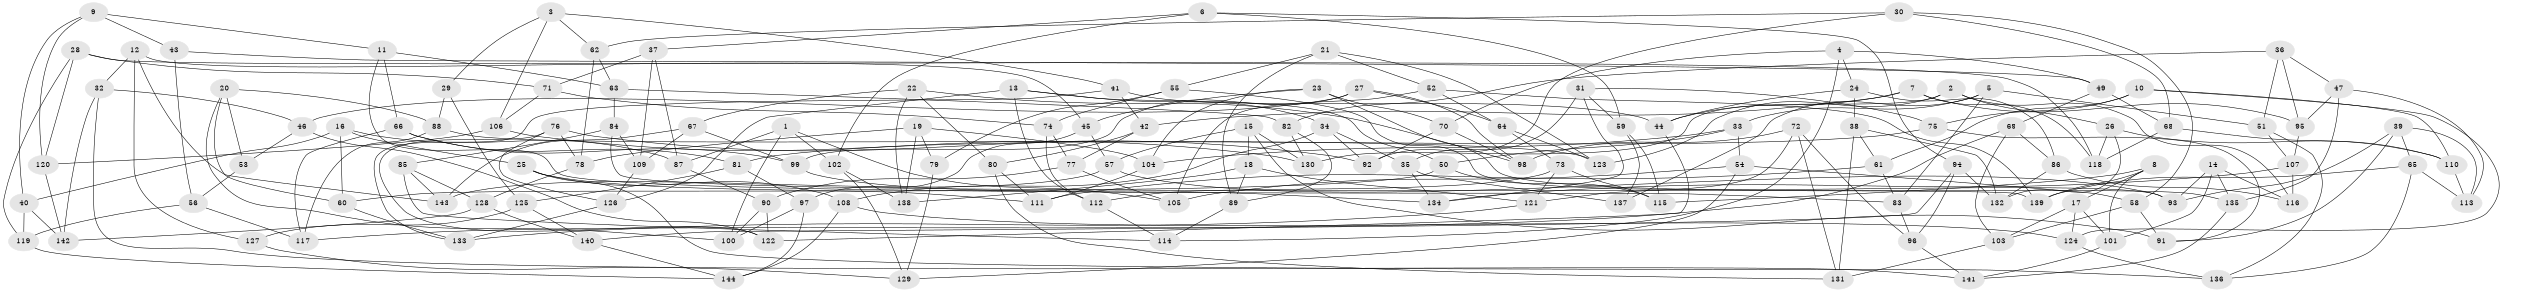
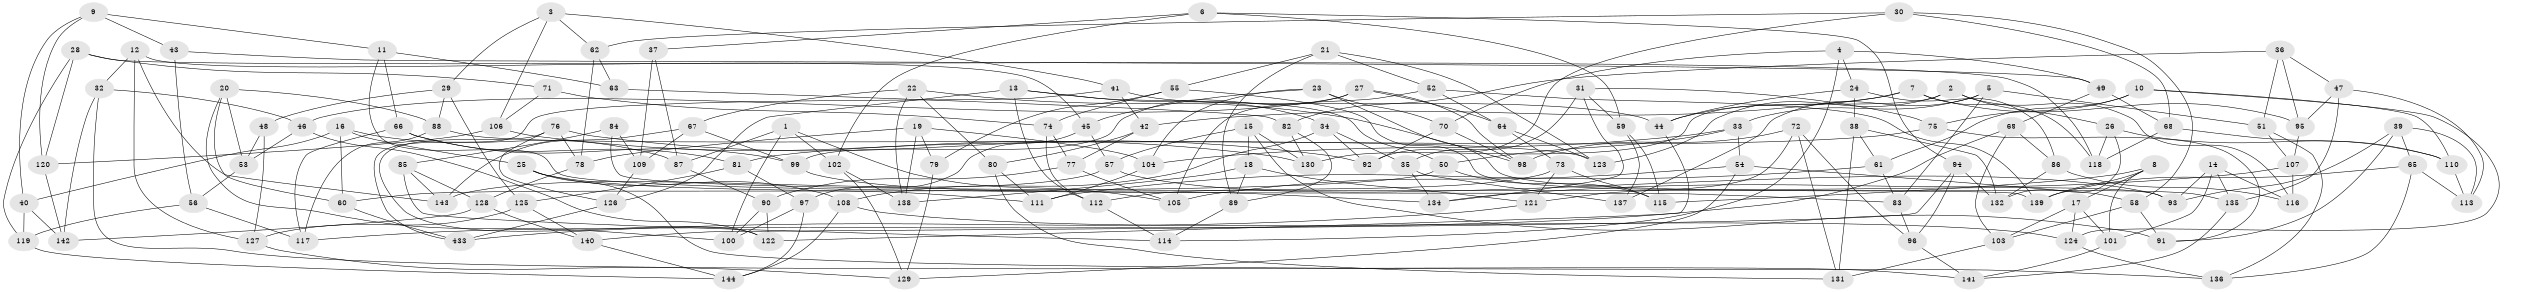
edge "37" -- "71": removed
edge "63" -- "84": removed
node "48": added
node "133": label "133" -> "433"
